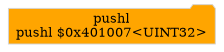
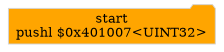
node "pushl pushl $0x401007<UINT32>": label "pushl pushl $0x401007<UINT32>" -> "start pushl $0x401007<UINT32>"
